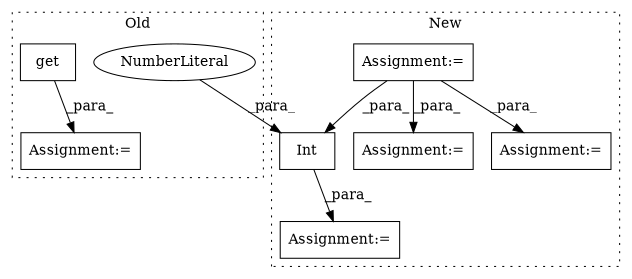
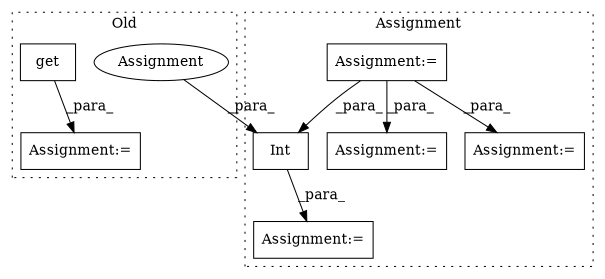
cluster "New": label "New" -> "Assignment"
node "NumberLiteral": label "NumberLiteral" -> "Assignment"
